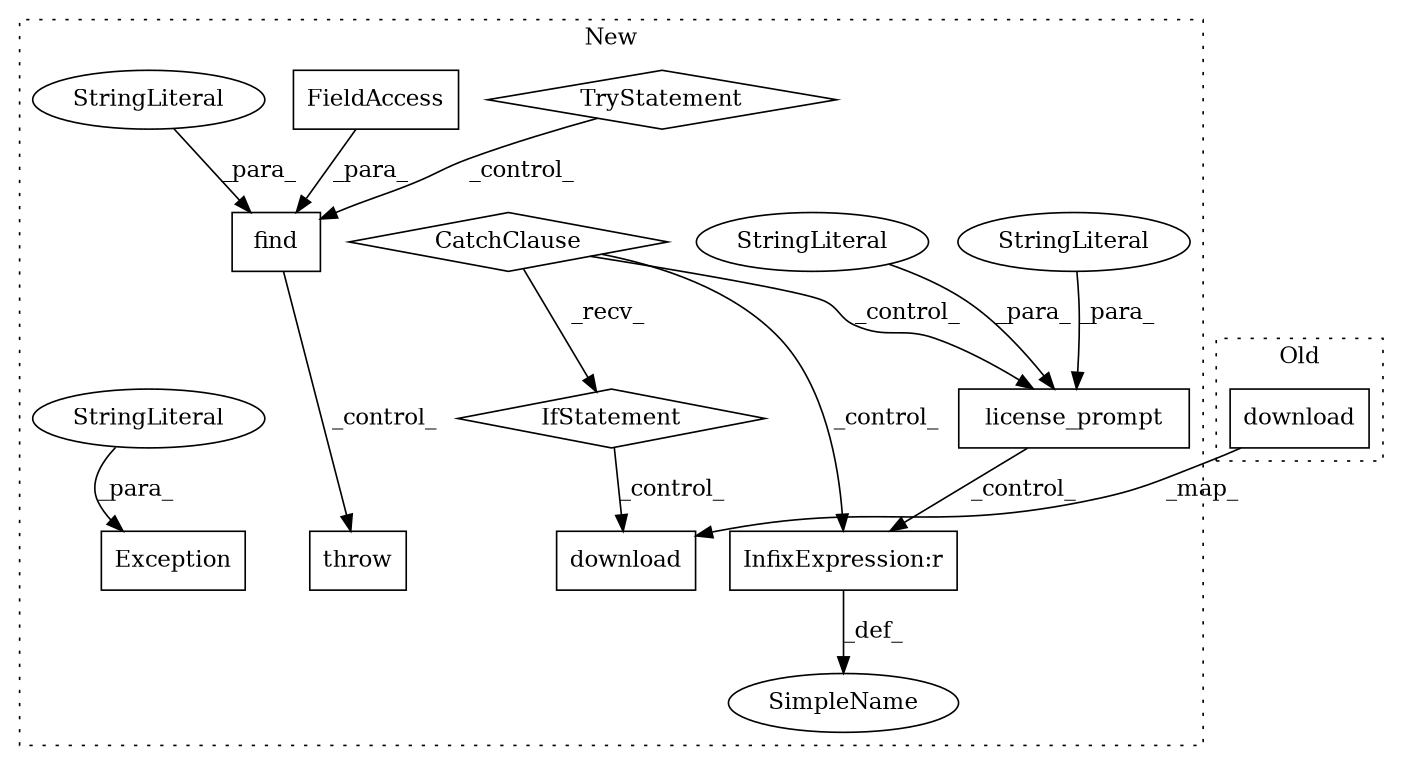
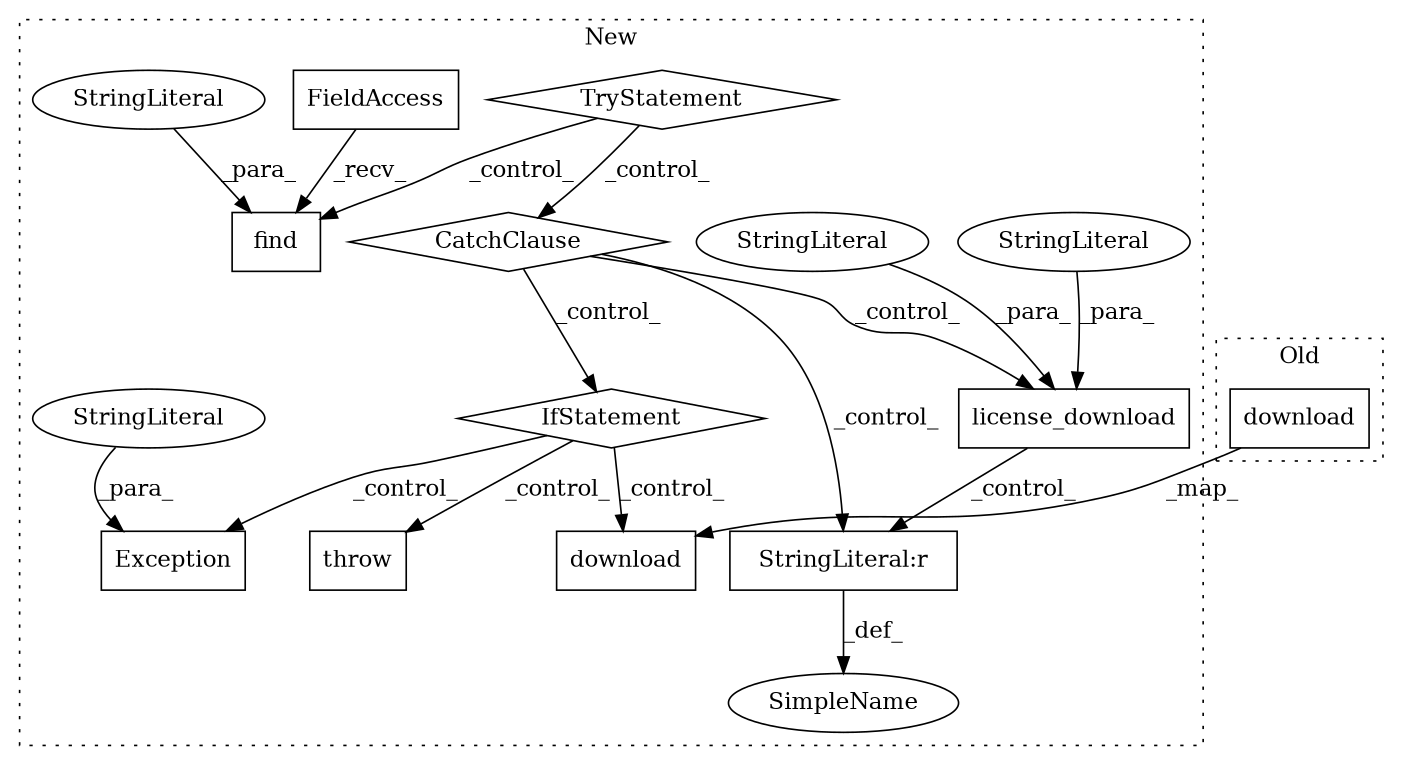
edge "TryStatement" -> "CatchClause": added, label "_control_"
edge "FieldAccess" -> "find": label "_para_" -> "_recv_"
edge "CatchClause" -> "IfStatement": label "_recv_" -> "_control_"
edge "find" -> "throw": now "IfStatement" -> "throw"
node "license_prompt": label "license_prompt" -> "license_download"
edge "IfStatement" -> "Exception": added, label "_control_"
node "InfixExpression:r": label "InfixExpression:r" -> "StringLiteral:r"
